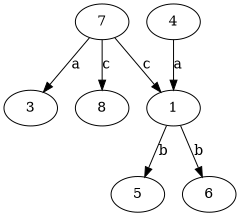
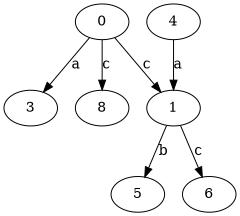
node "7": label "7" -> "0"
edge "1" -> "6": label "b" -> "c"
